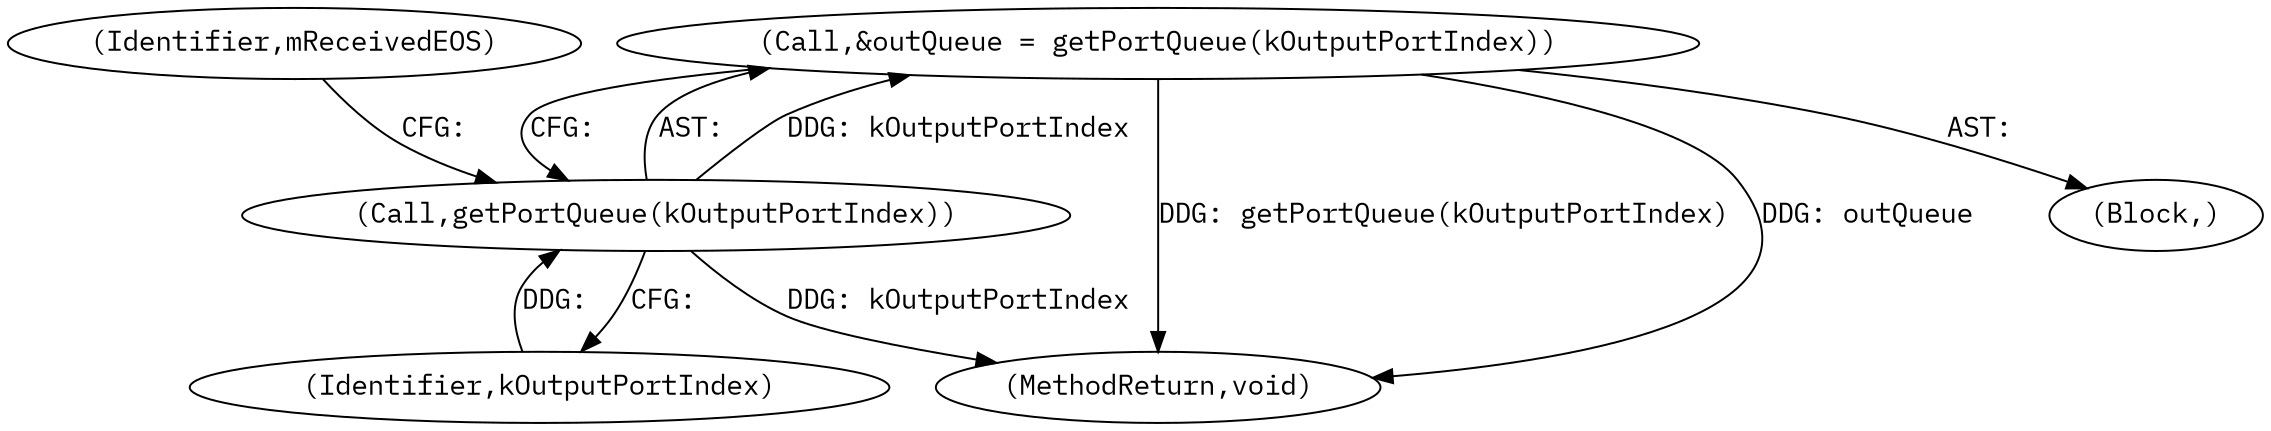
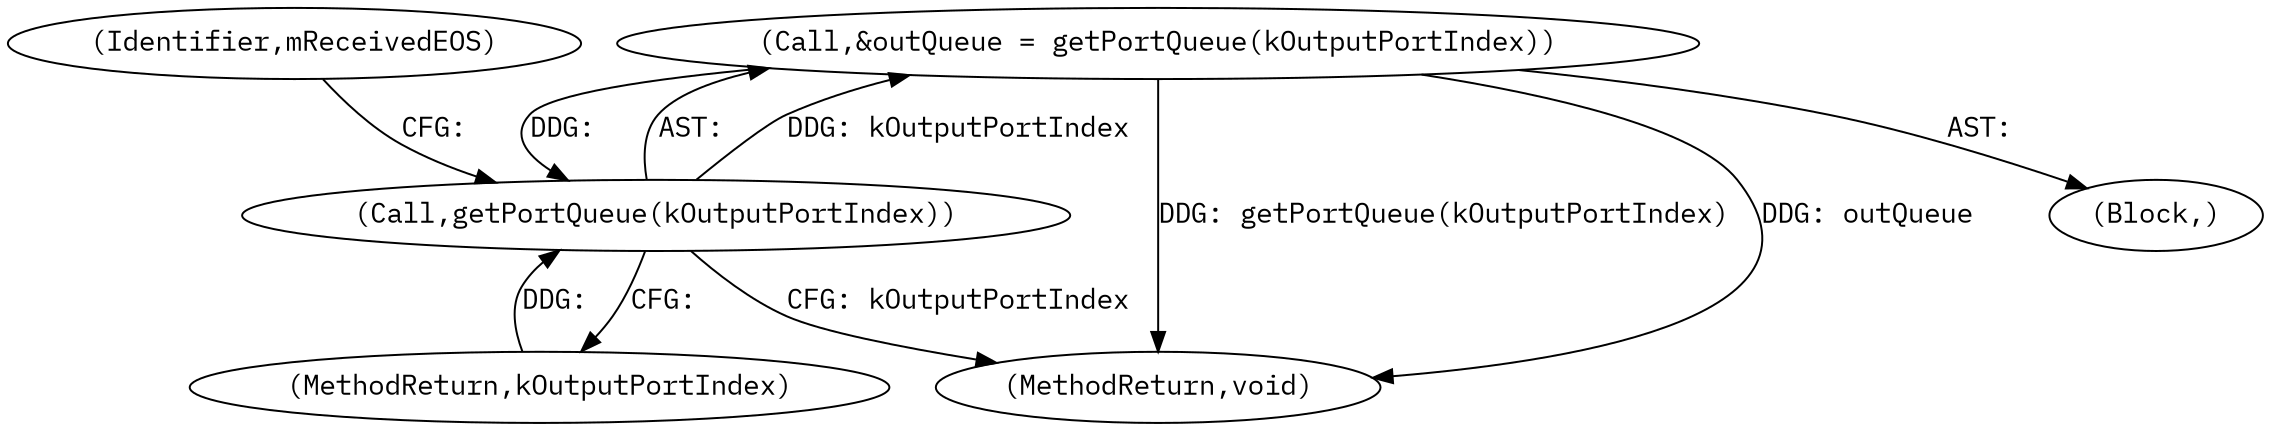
edge "(Call,&outQueue = getPortQueue(kOutputPortIndex))" -> "(Call,getPortQueue(kOutputPortIndex))": label "CFG: " -> "DDG: "
edge "(Call,getPortQueue(kOutputPortIndex))" -> "(MethodReturn,void)": label "DDG: kOutputPortIndex" -> "CFG: kOutputPortIndex"
node "(Identifier,kOutputPortIndex)": label "(Identifier,kOutputPortIndex)" -> "(MethodReturn,kOutputPortIndex)"
